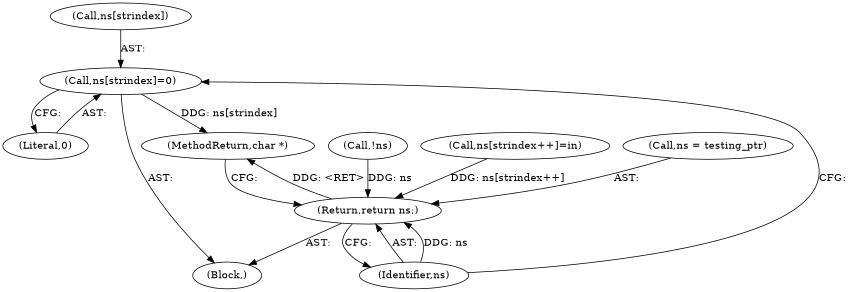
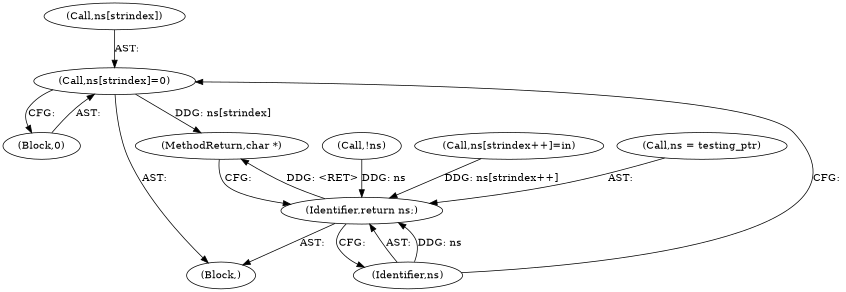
node "(Literal,0)": label "(Literal,0)" -> "(Block,0)"
node "(Return,return ns;)": label "(Return,return ns;)" -> "(Identifier,return ns;)"
